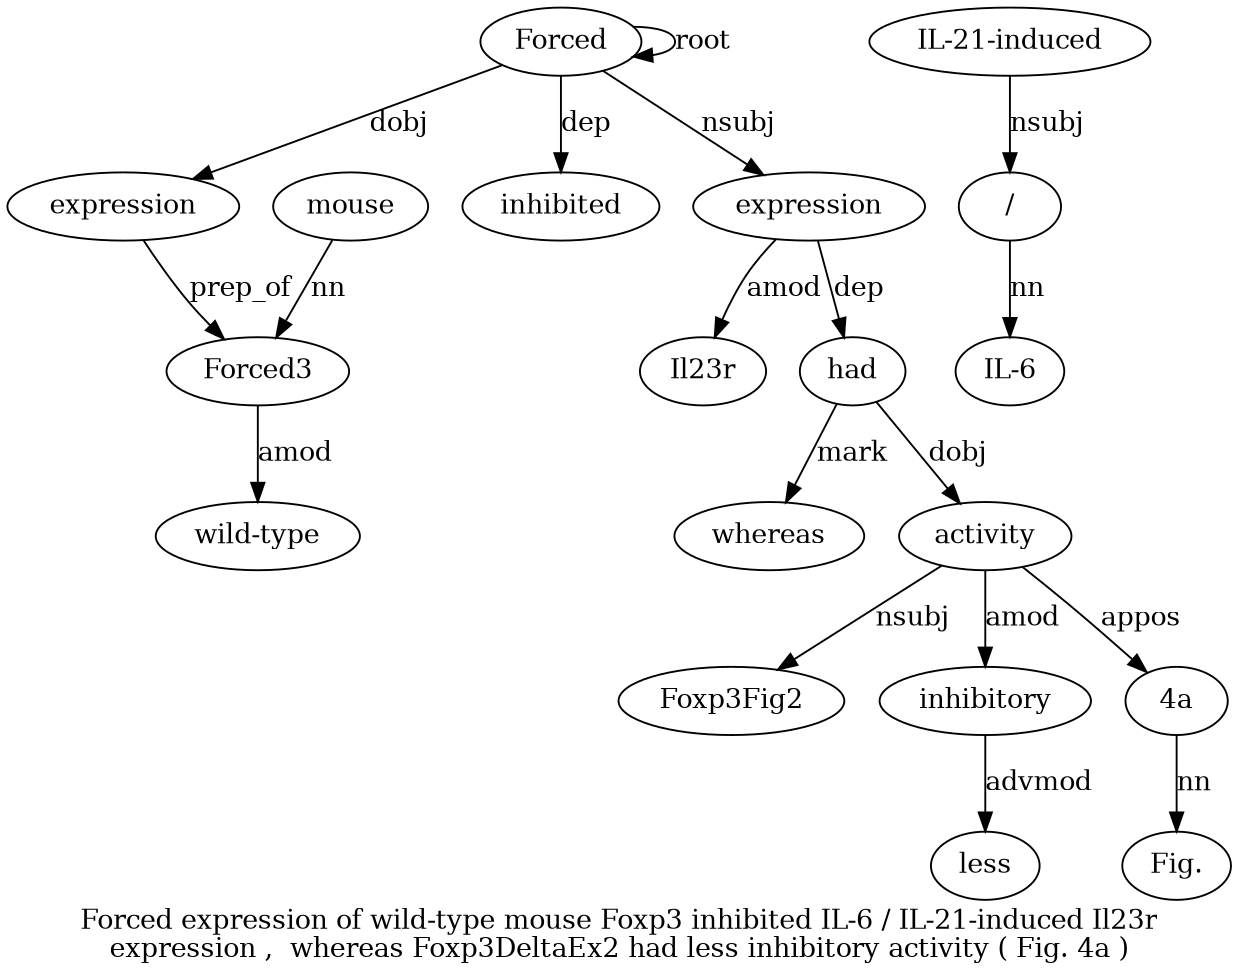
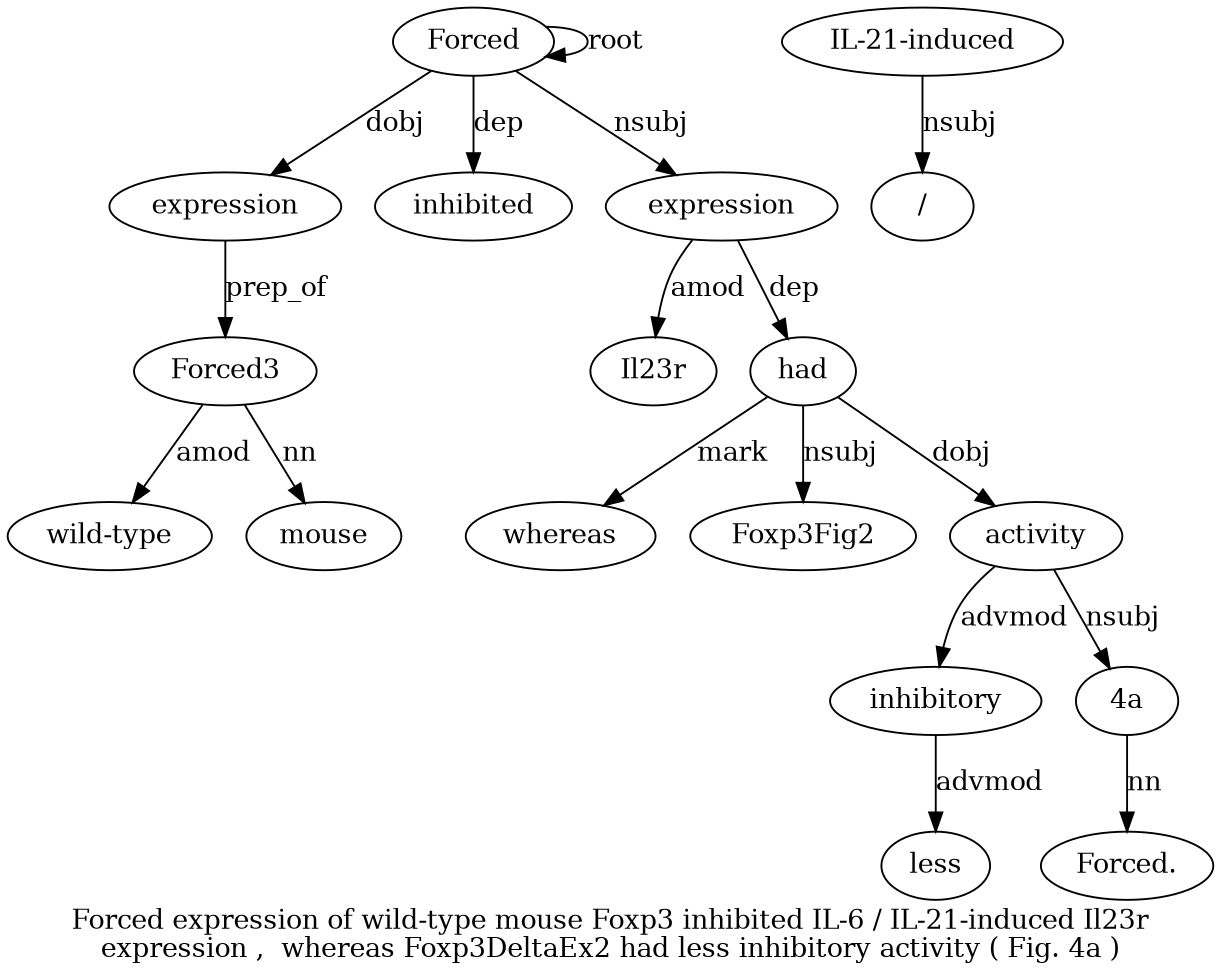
edge "mouse" -> "Forced3": reversed
node "IL-6": removed
edge "activity" -> "Foxp3Fig2": now "had" -> "Foxp3Fig2"
edge "activity" -> "inhibitory": label "amod" -> "advmod"
edge "activity" -> "4a": label "appos" -> "nsubj"
node "Fig.": label "Fig." -> "Forced."
